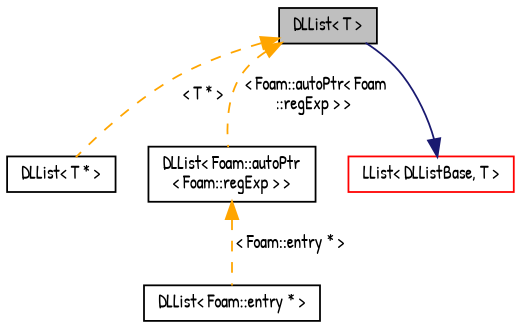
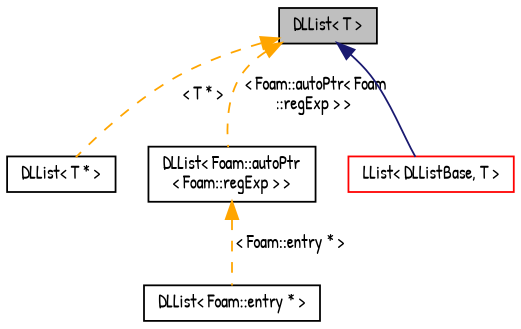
edge "DLList< T >" -> "LList< DLListBase, T >": reversed
